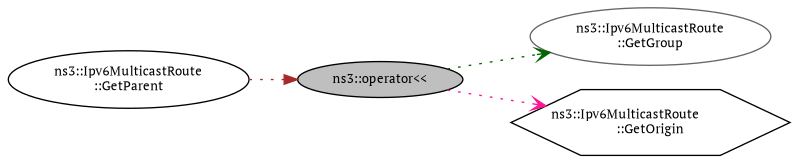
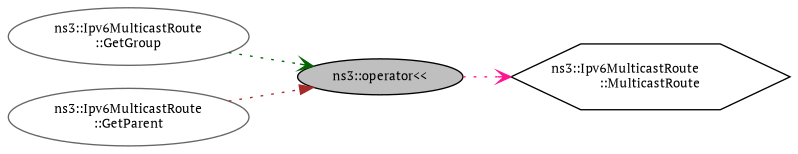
edge "ns3::operator<<" -> "ns3::Ipv6MulticastRoute ::GetGroup": reversed
node "ns3::Ipv6MulticastRoute ::GetParent": color black -> gray40
node "ns3::Ipv6MulticastRoute ::GetOrigin": label "ns3::Ipv6MulticastRoute ::GetOrigin" -> "ns3::Ipv6MulticastRoute ::MulticastRoute"
